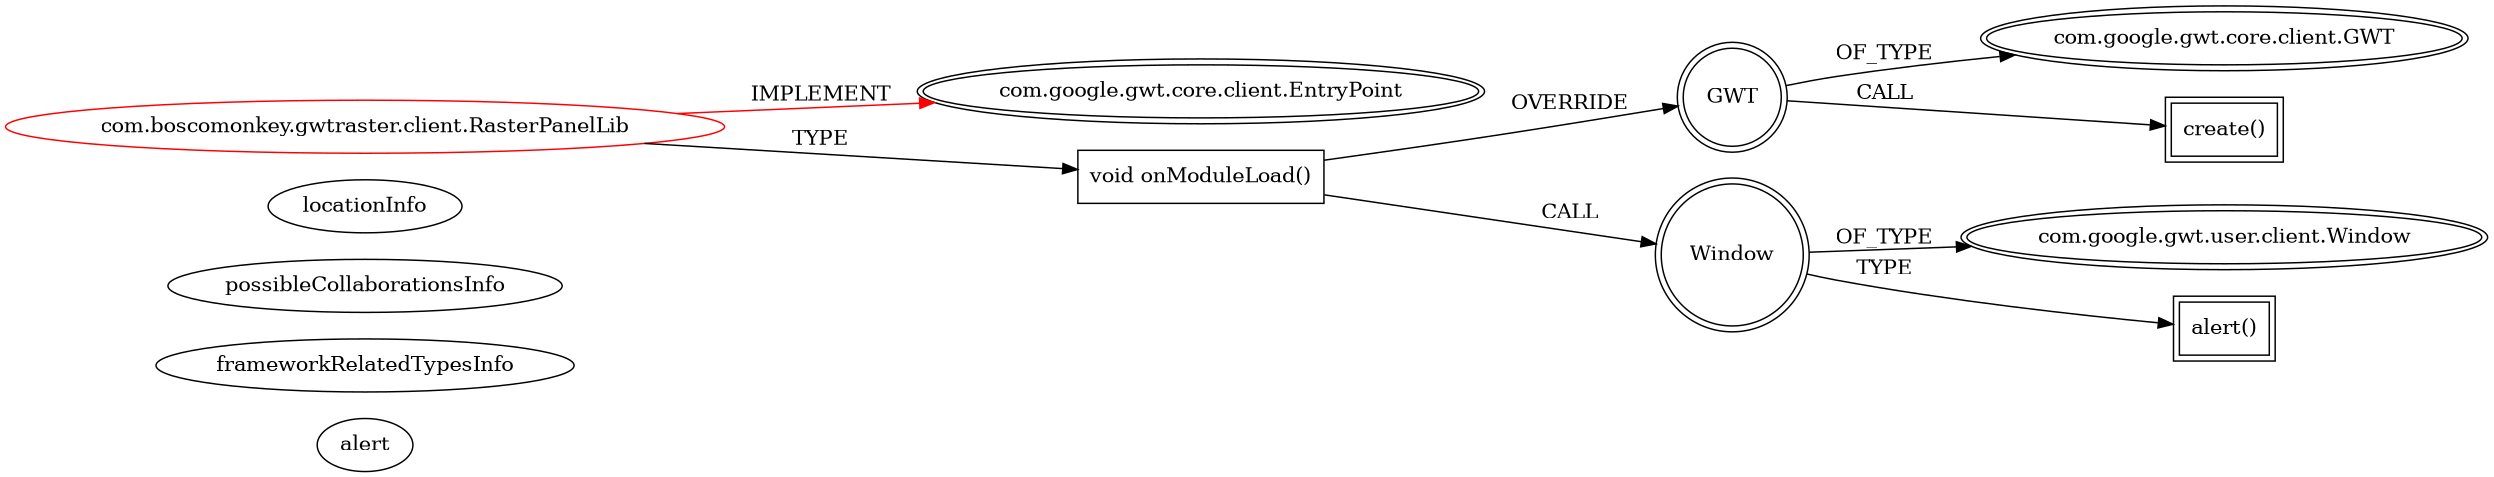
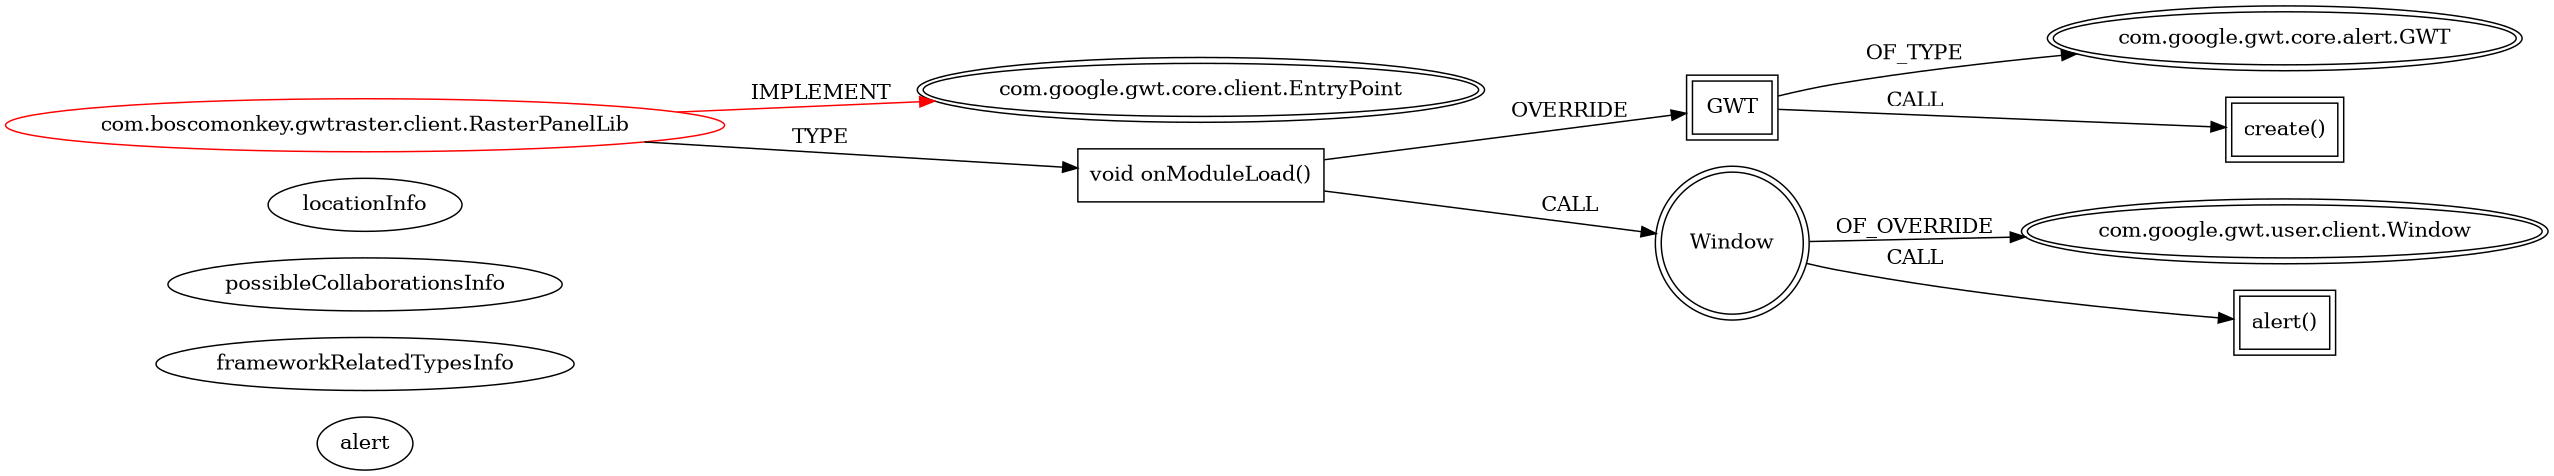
node "com.google.gwt.core.client.GWT": label "com.google.gwt.core.client.GWT" -> "com.google.gwt.core.alert.GWT"
node "GWT": shape circle -> box
edge "Window" -> "com.google.gwt.user.client.Window": label "OF_TYPE" -> "OF_OVERRIDE"
edge "Window" -> "alert()": label "TYPE" -> "CALL"
